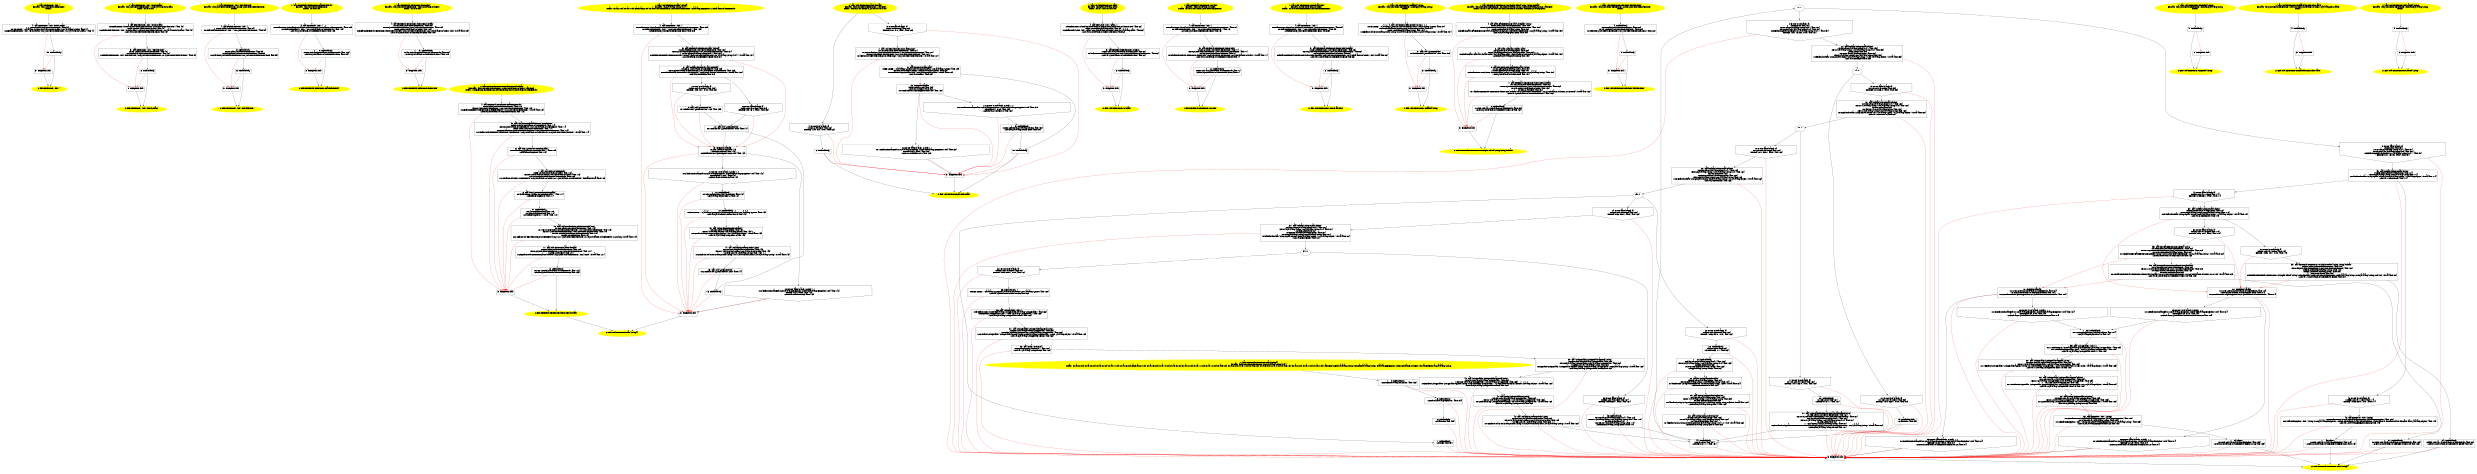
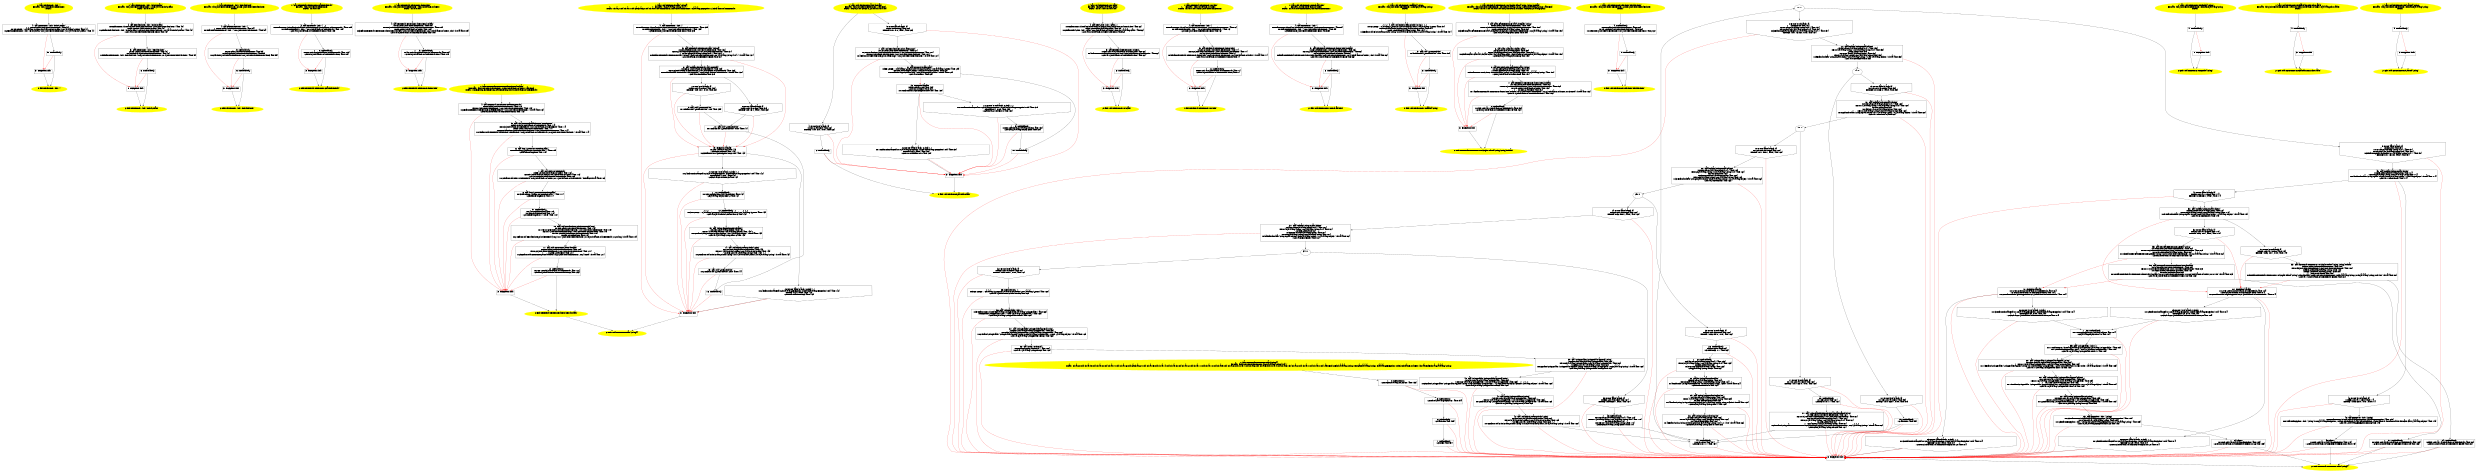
edge "10:  method_body" -> "2: Exit void TestRunner.pause(boolean)": removed
edge "25: +" -> "7:  method_body *&i:int=0 [line 157]": now "6:  println_body *&wait:int=0 [line 155]" -> "7:  method_body *&i:int=0 [line 157]"
node "15:  method_switch *&wait:int=1 [line 159]": label "15:  method_switch *&wait:int=1 [line 159]" -> "15:  method_body *&wait:int=1 [line 159]"
